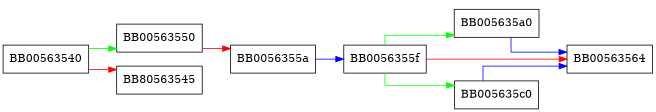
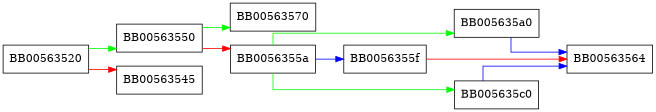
node "BB00563570": added
edge "BB0056355f" -> "BB005635a0": now "BB0056355a" -> "BB005635a0"
node "BB00563540": label "BB00563540" -> "BB00563520"
node "BB80563545": label "BB80563545" -> "BB00563545"
edge "BB0056355f" -> "BB005635c0": now "BB0056355a" -> "BB005635c0"
